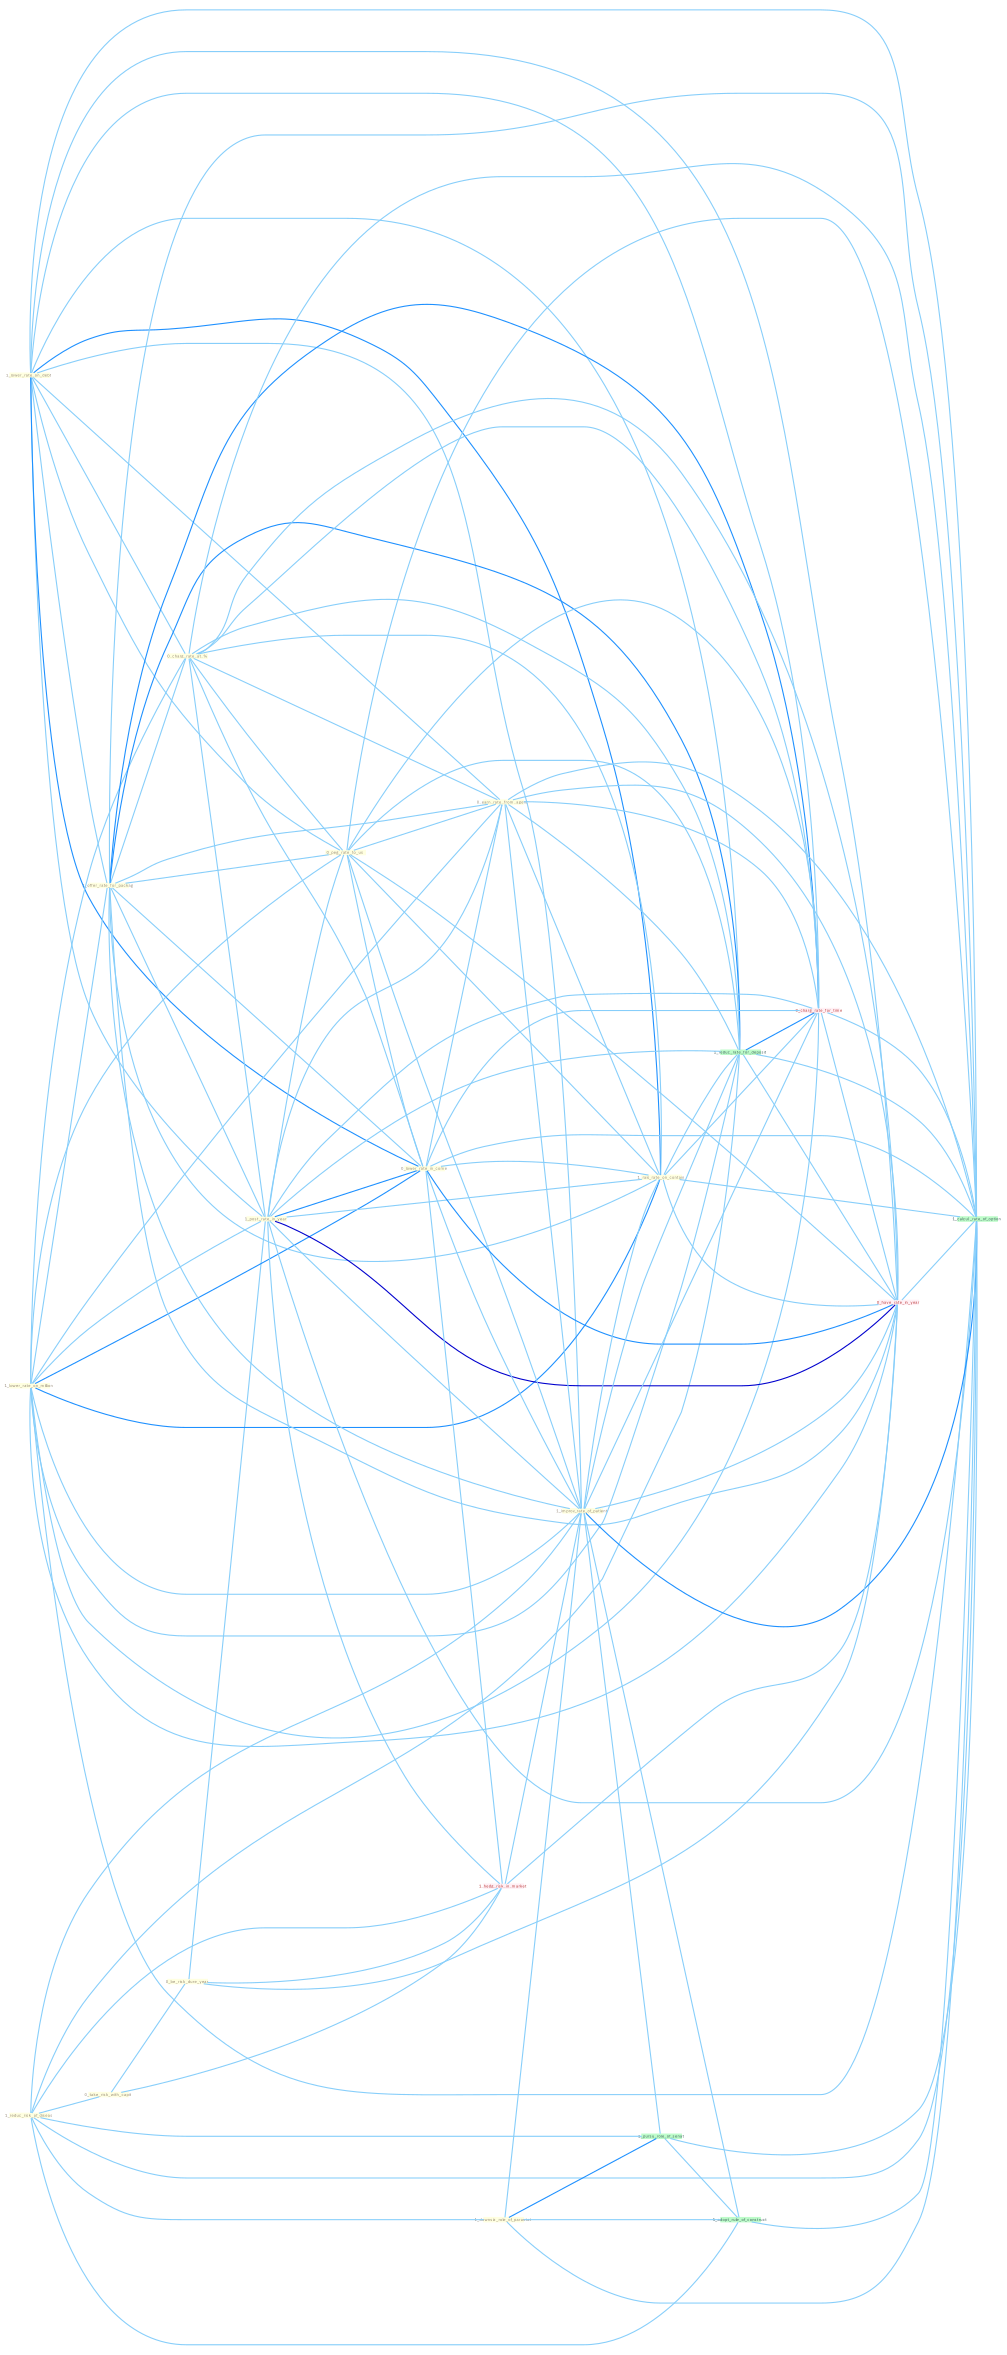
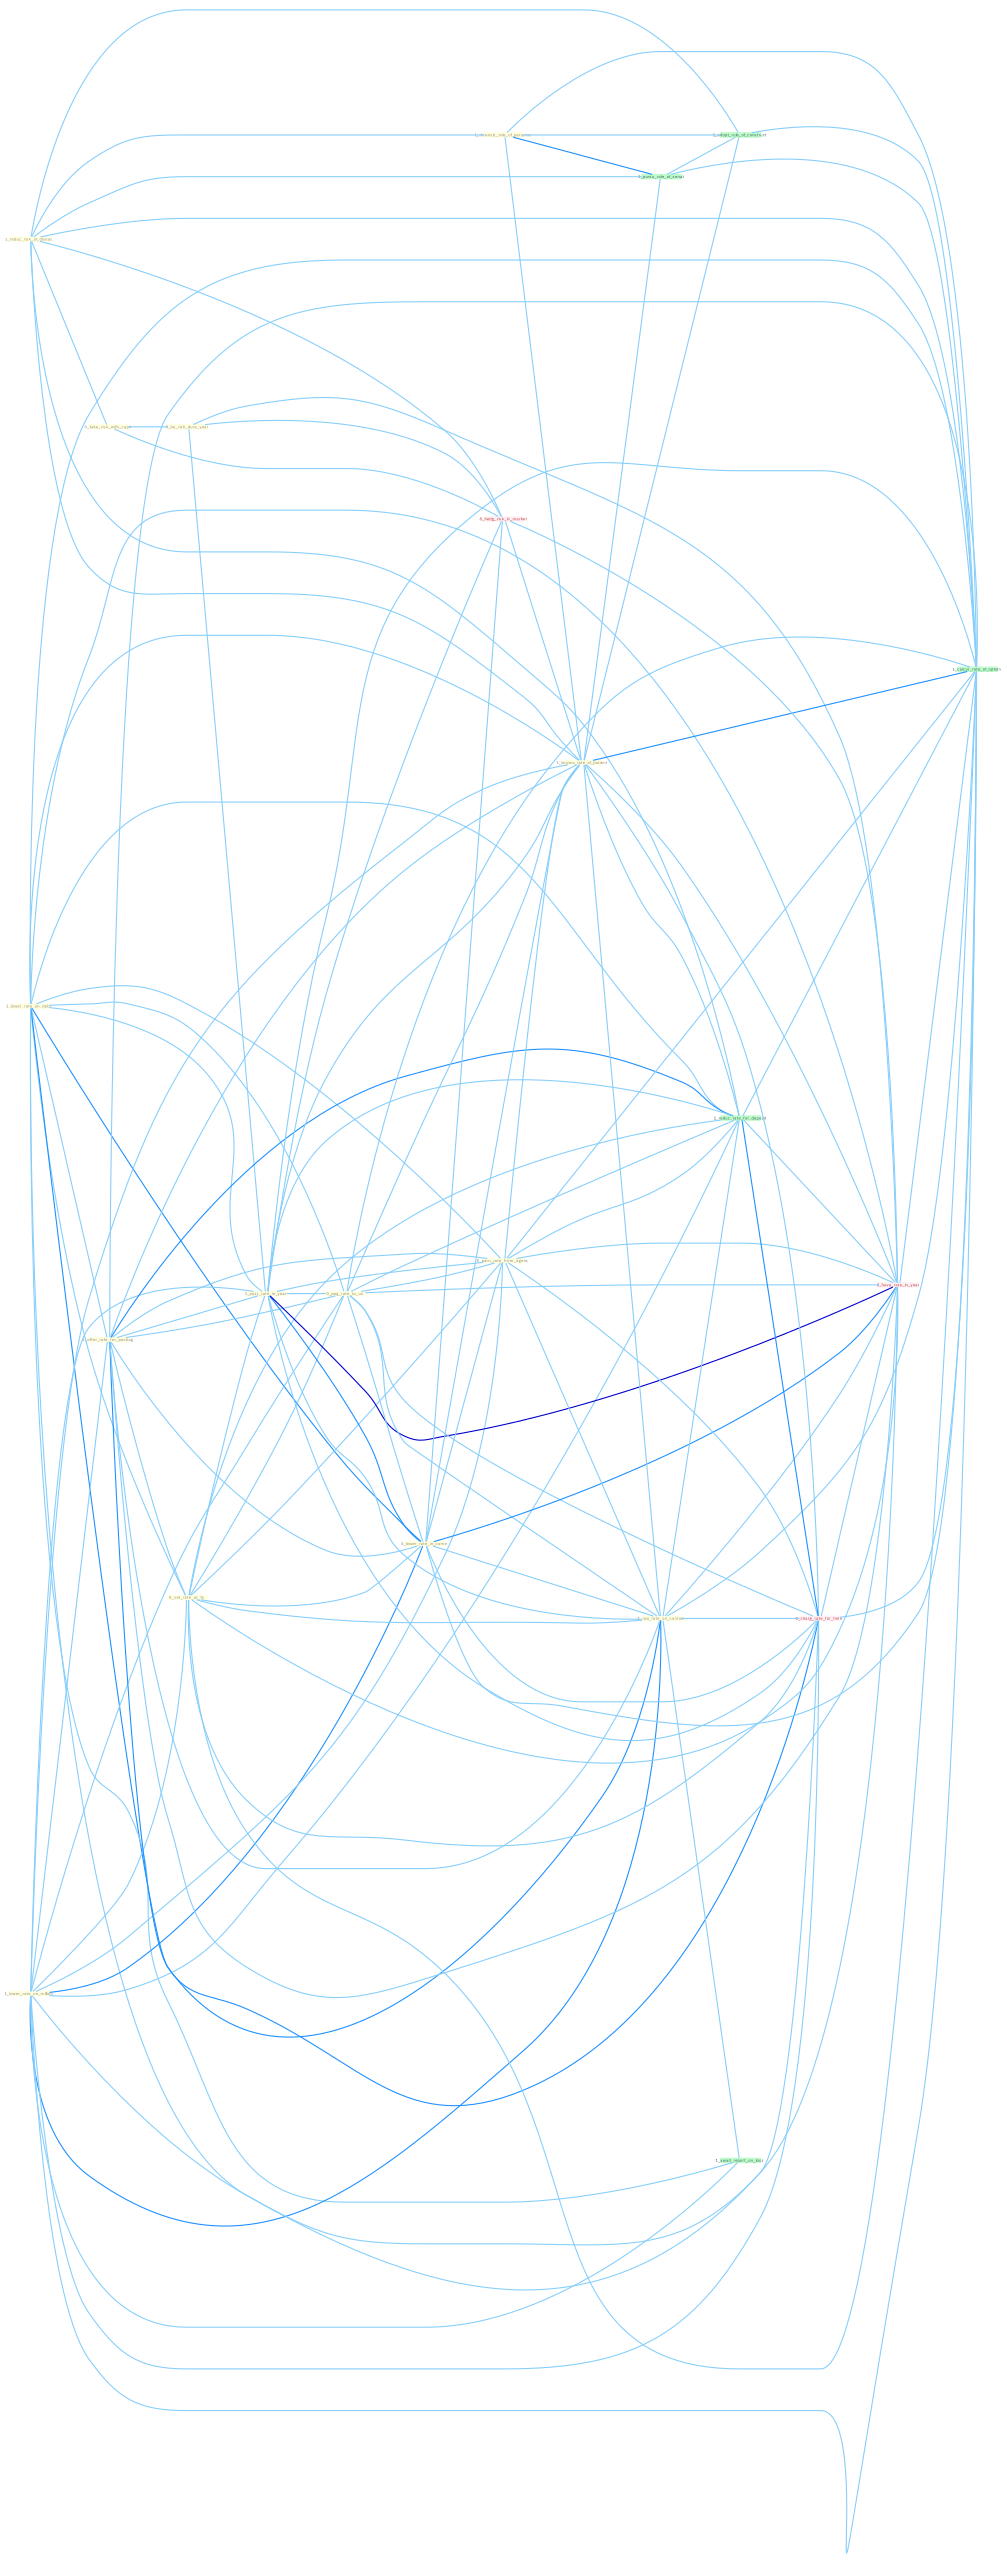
node "0_charg_rate_at_%": label "0_charg_rate_at_%" -> "0_set_rate_at_%"
node "1_hedg_risk_in_market": label "1_hedg_risk_in_market" -> "8_hedg_risk_in_market"
node "1_await_report_on_loss": added
